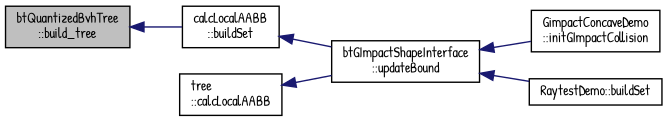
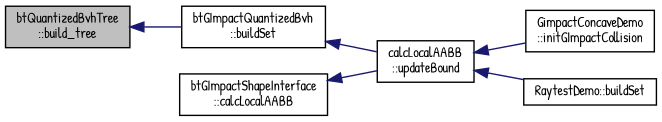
node "calcLocalAABB ::buildSet": label "calcLocalAABB ::buildSet" -> "btGImpactQuantizedBvh ::buildSet"
node "btGImpactShapeInterface ::updateBound": label "btGImpactShapeInterface ::updateBound" -> "calcLocalAABB ::updateBound"
node "tree ::calcLocalAABB": label "tree ::calcLocalAABB" -> "btGImpactShapeInterface ::calcLocalAABB"
